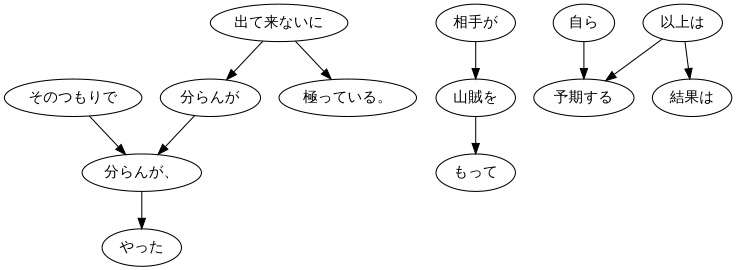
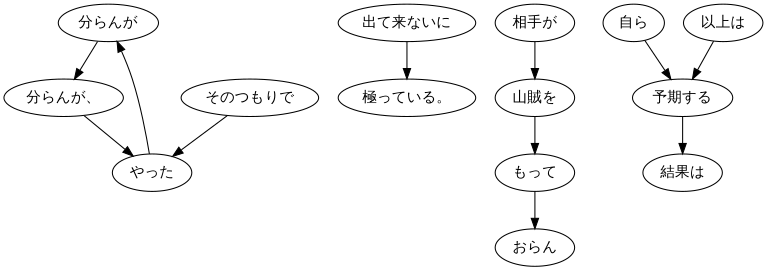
edge "以上は" -> "結果は": now "予期する" -> "結果は"
edge "出て来ないに" -> "分らんが": now "やった" -> "分らんが"
edge "そのつもりで" -> "分らんが、": now "そのつもりで" -> "やった"
node "おらん": added
